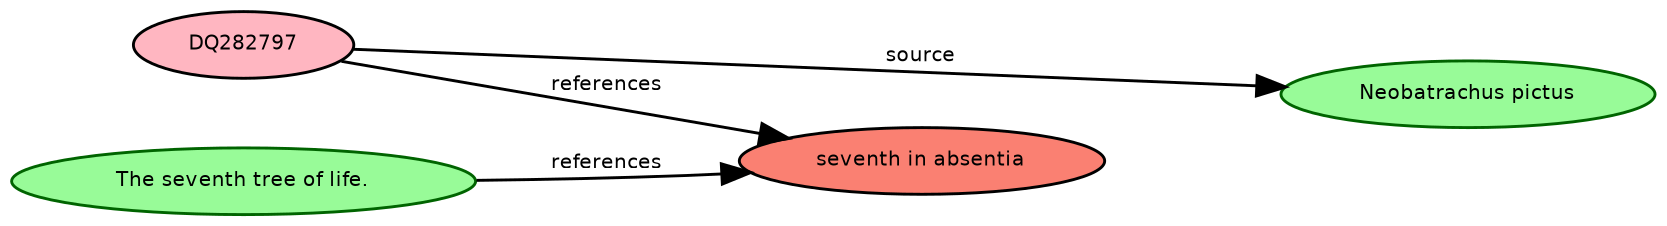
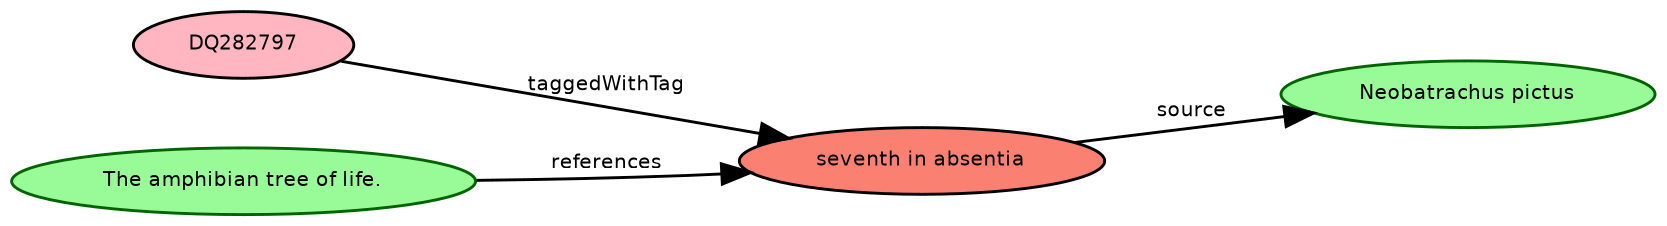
edge "DQ282797" -> "Neobatrachus pictus": now "seventh in absentia" -> "Neobatrachus pictus"
edge "DQ282797" -> "seventh in absentia": label "references" -> "taggedWithTag"
node "The seventh tree of life.": label "The seventh tree of life." -> "The amphibian tree of life."
